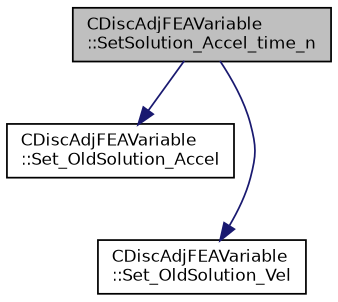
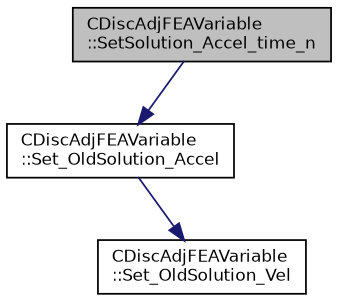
edge "CDiscAdjFEAVariable ::SetSolution_Accel_time_n" -> "CDiscAdjFEAVariable ::Set_OldSolution_Vel": now "CDiscAdjFEAVariable ::Set_OldSolution_Accel" -> "CDiscAdjFEAVariable ::Set_OldSolution_Vel"
